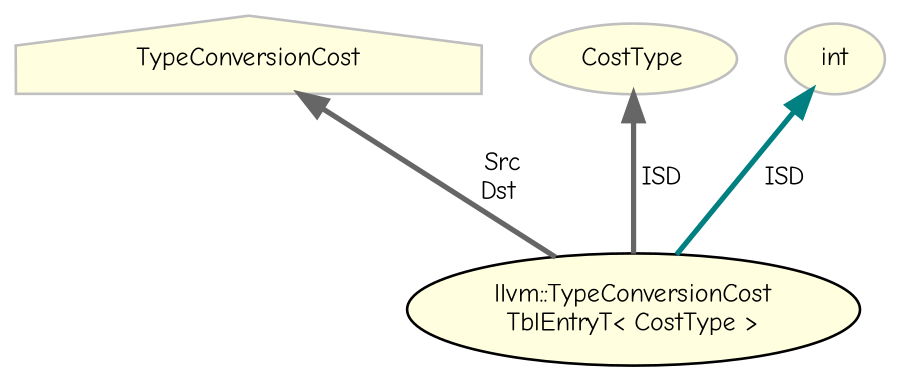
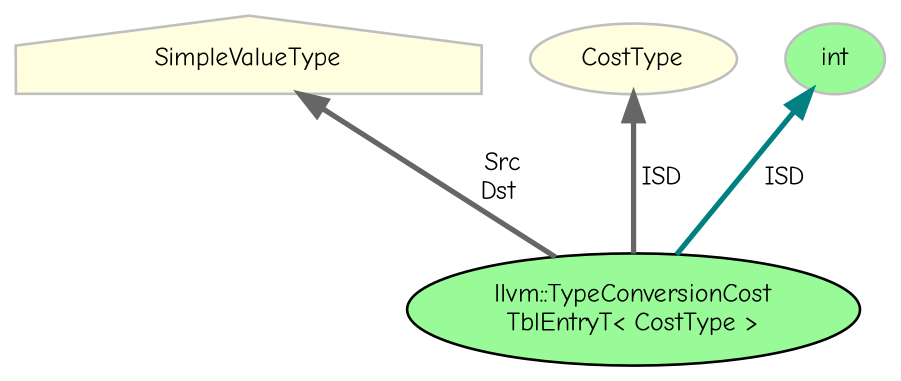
node "TypeConversionCost": label "TypeConversionCost" -> "SimpleValueType"
node "int": fillcolor lightyellow -> palegreen
node "llvm::TypeConversionCost TblEntryT< CostType >": fillcolor lightyellow -> palegreen
